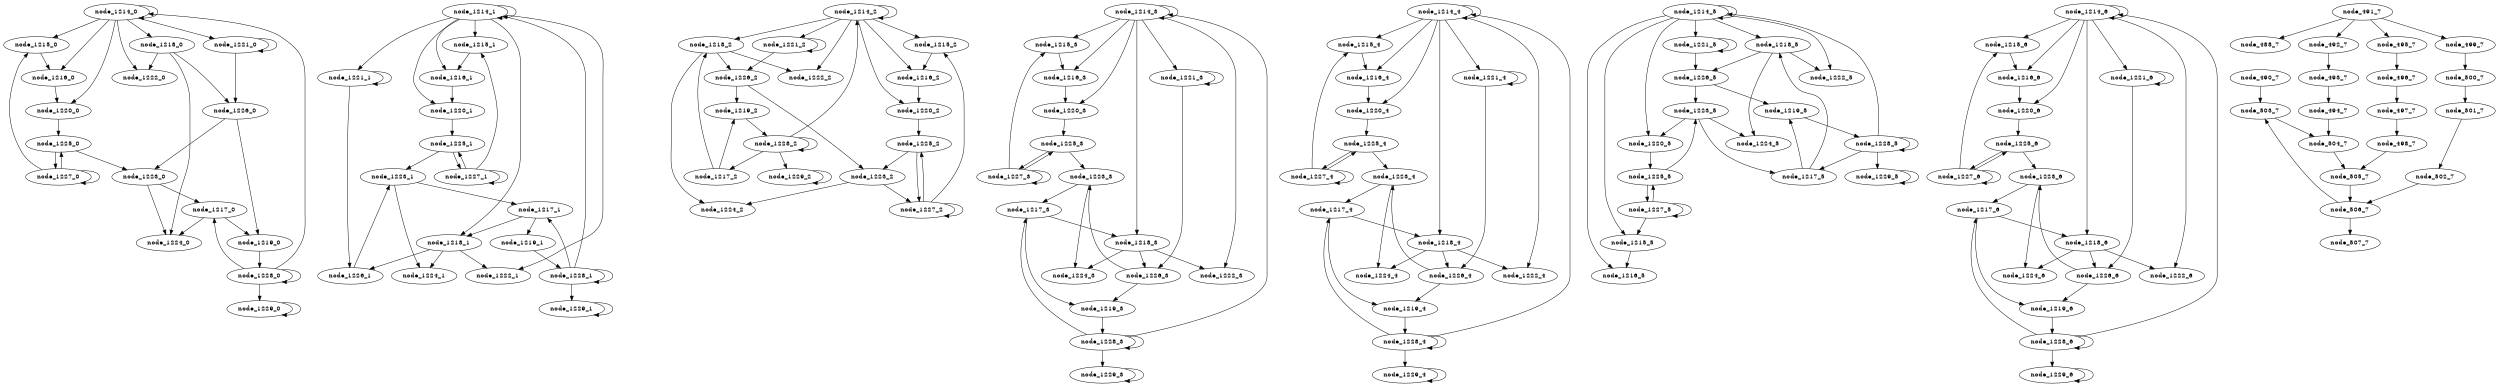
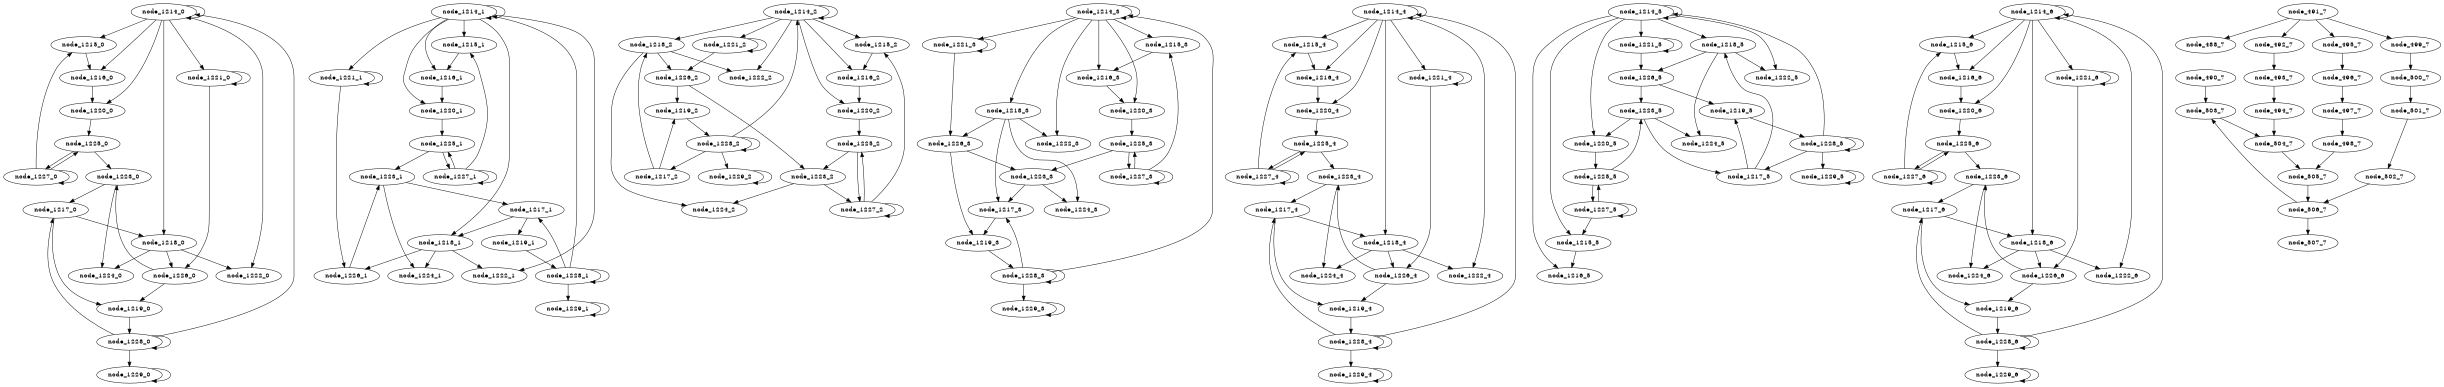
edge "node_1217_0" -> "node_1224_0": now "node_1217_0" -> "node_1218_0"
edge "node_1217_3" -> "node_1218_3": reversed
